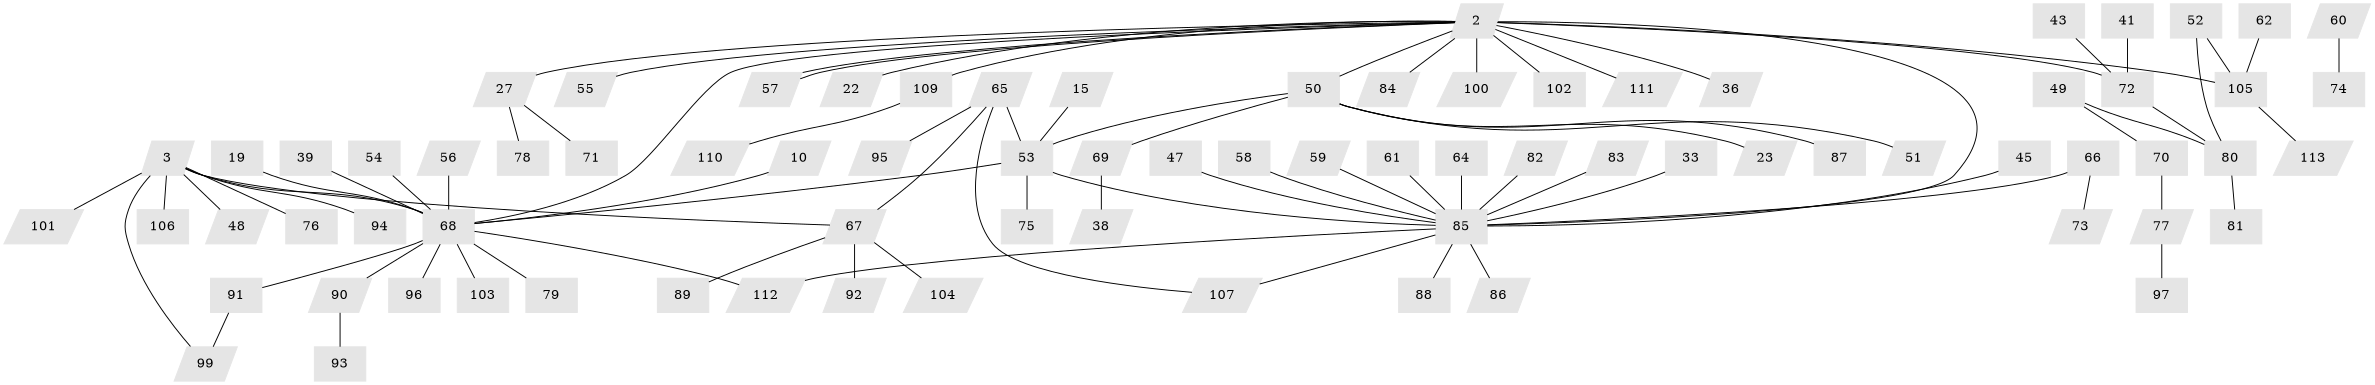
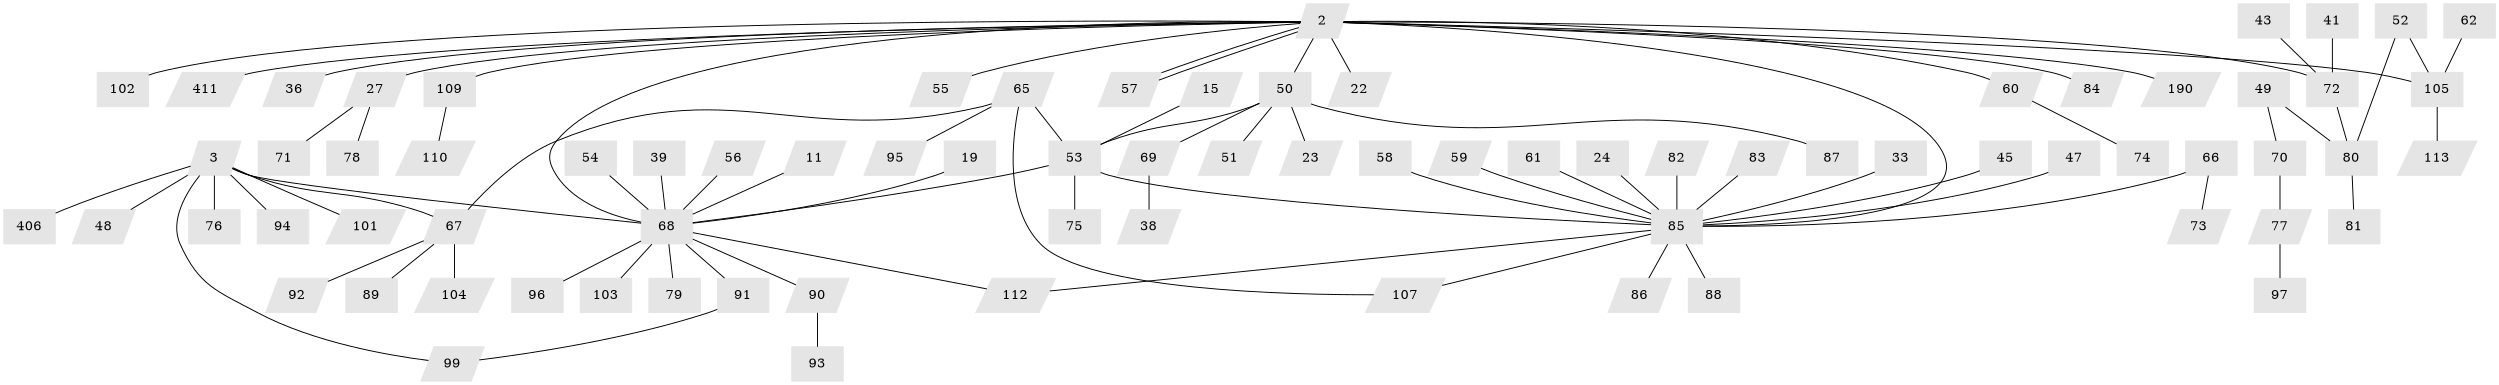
edge "2" -- "60": added
node "100": label "100" -> "190"
node "111": label "111" -> "411"
node "10": label "10" -> "11"
node "64": label "64" -> "24"
node "106": label "106" -> "406"
